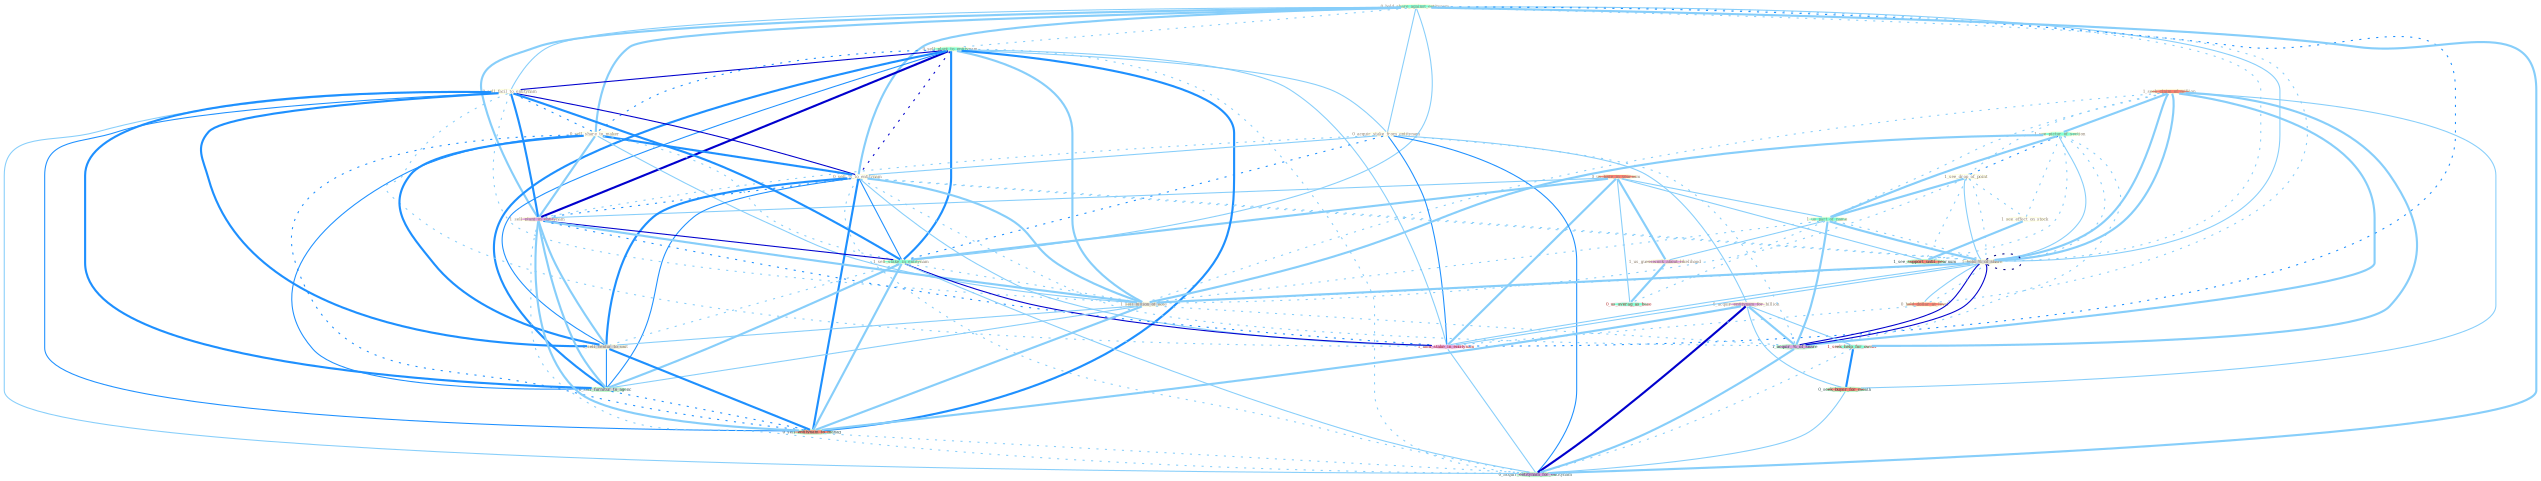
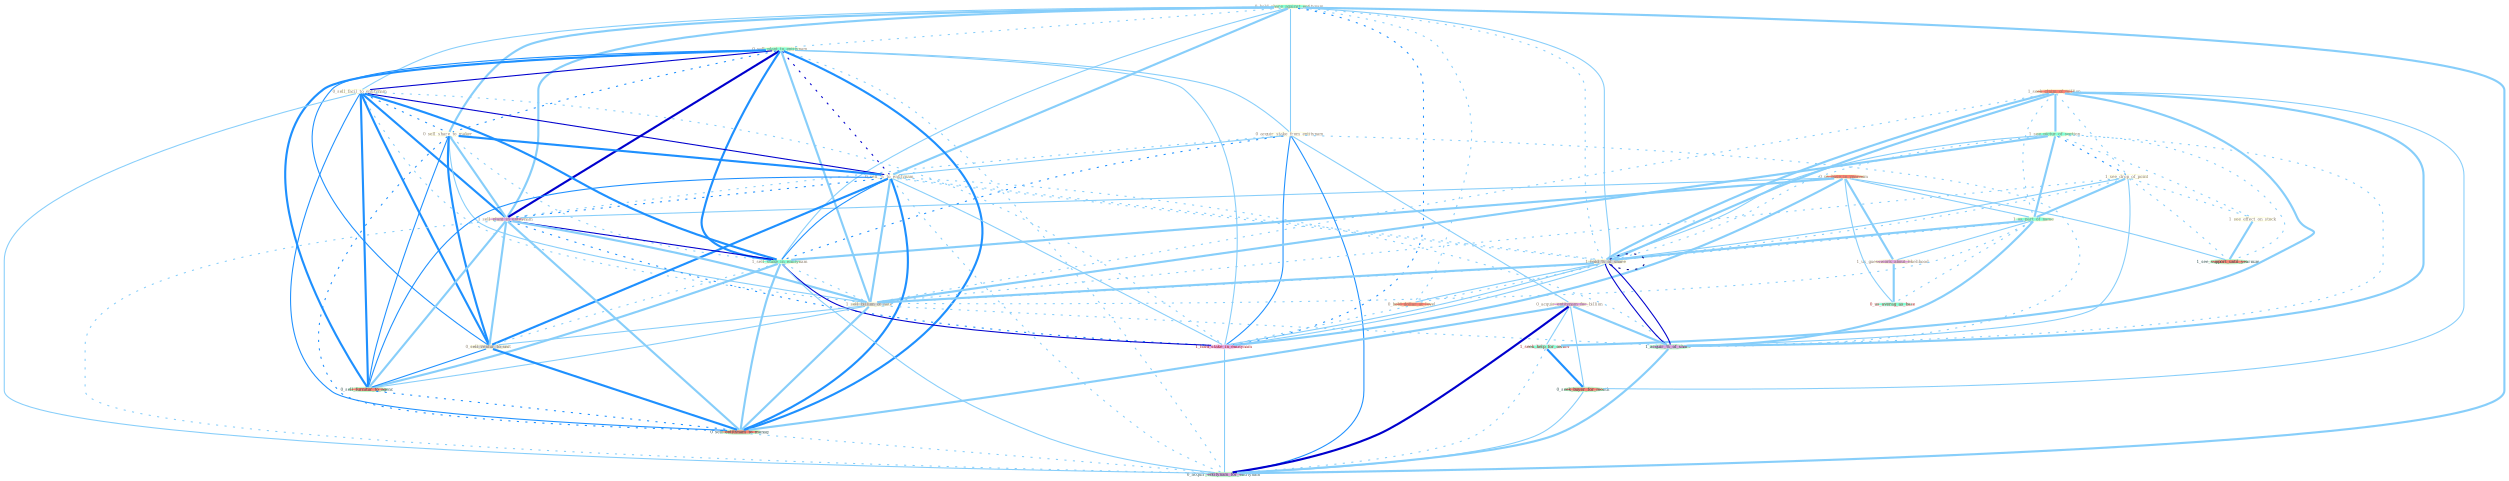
edge "1_see_drop_of_point" -- "1_acquir_%_of_share": added
node "0_sell_furnitur_to_agenc": fillcolor lightgrey -> salmon
